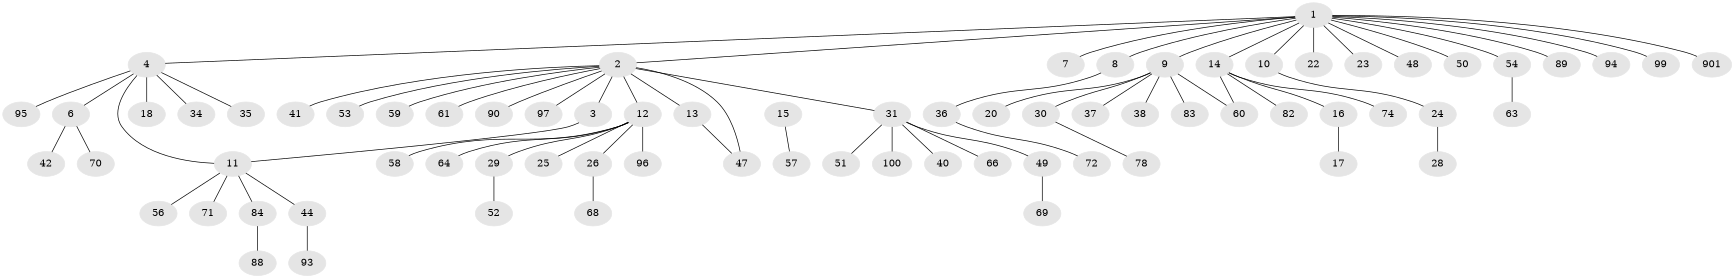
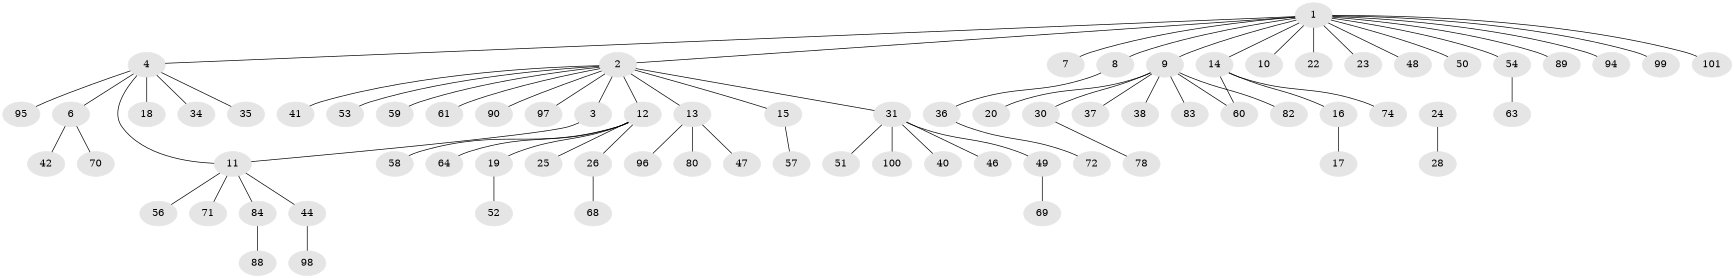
node "901": label "901" -> "101"
edge "14" -- "82": now "9" -- "82"
edge "10" -- "24": removed
edge "2" -- "47": now "2" -- "15"
edge "12" -- "96": now "13" -- "96"
node "29": label "29" -> "19"
node "80": added
node "66": label "66" -> "46"
node "93": label "93" -> "98"
